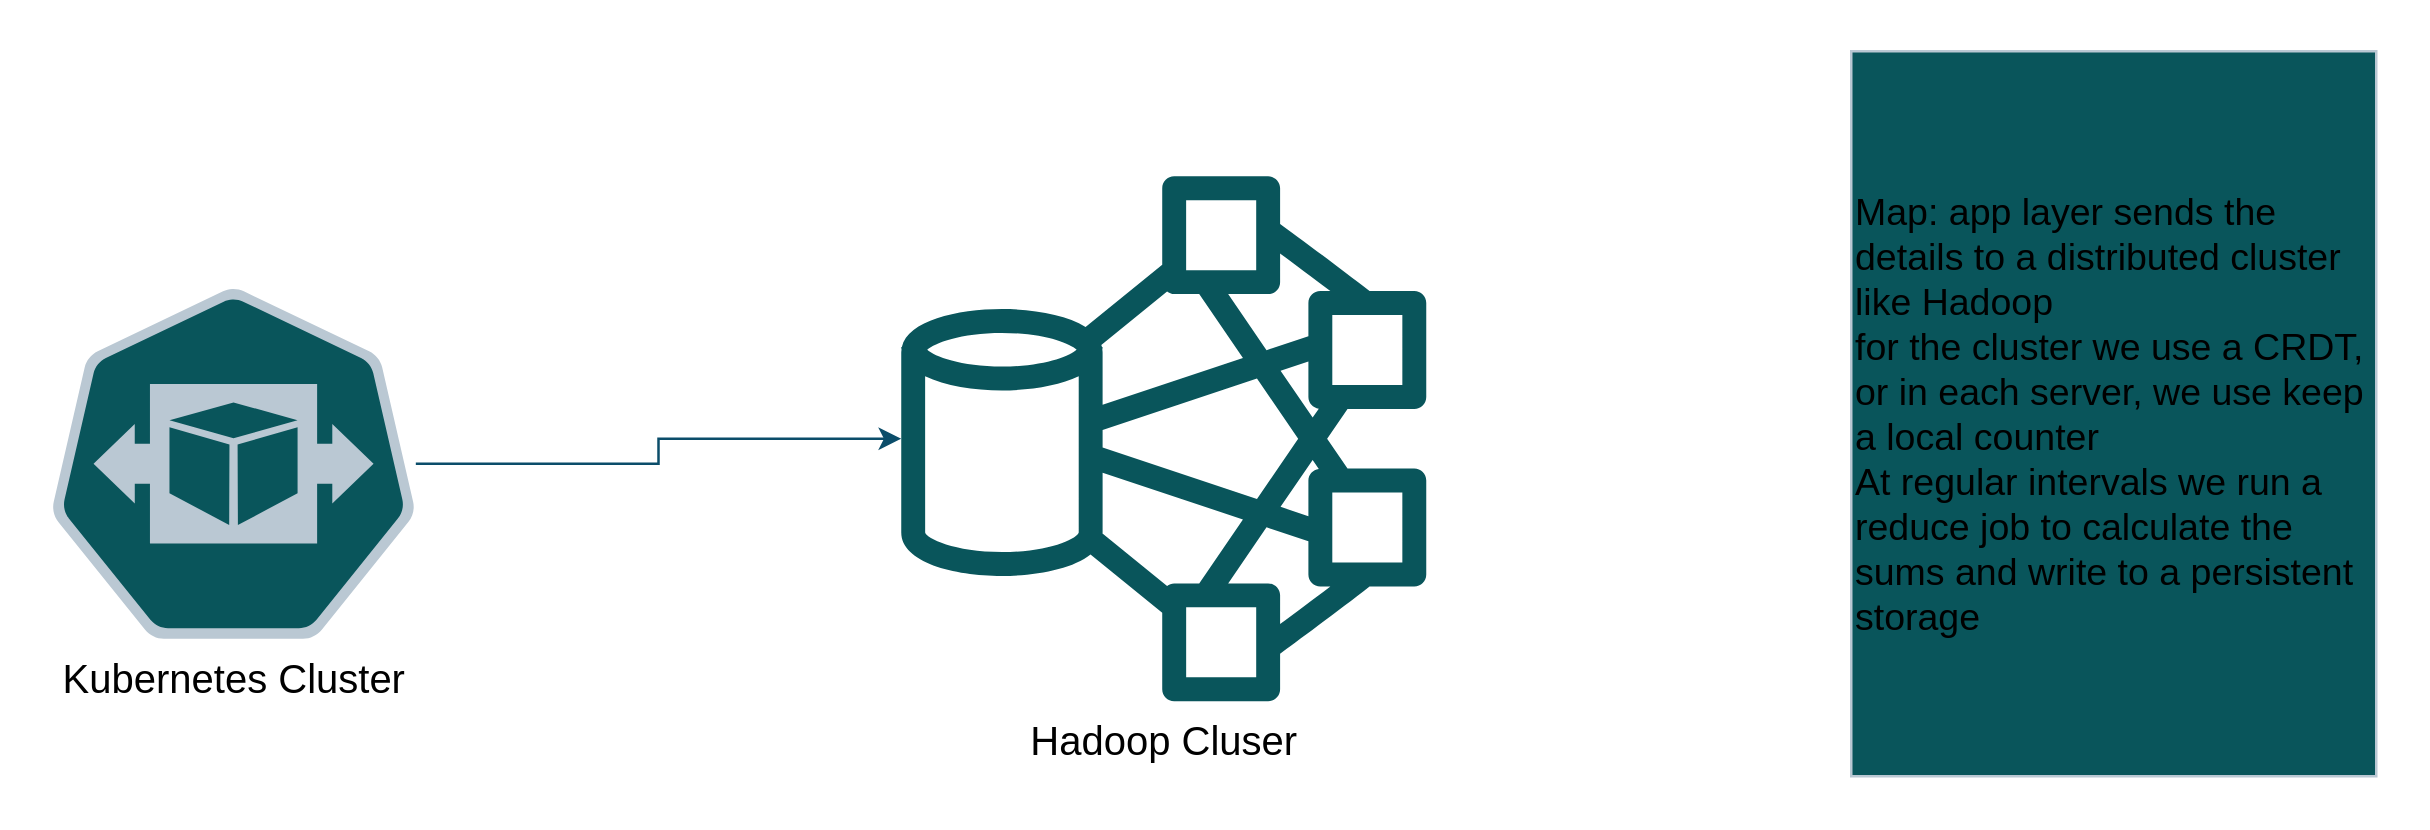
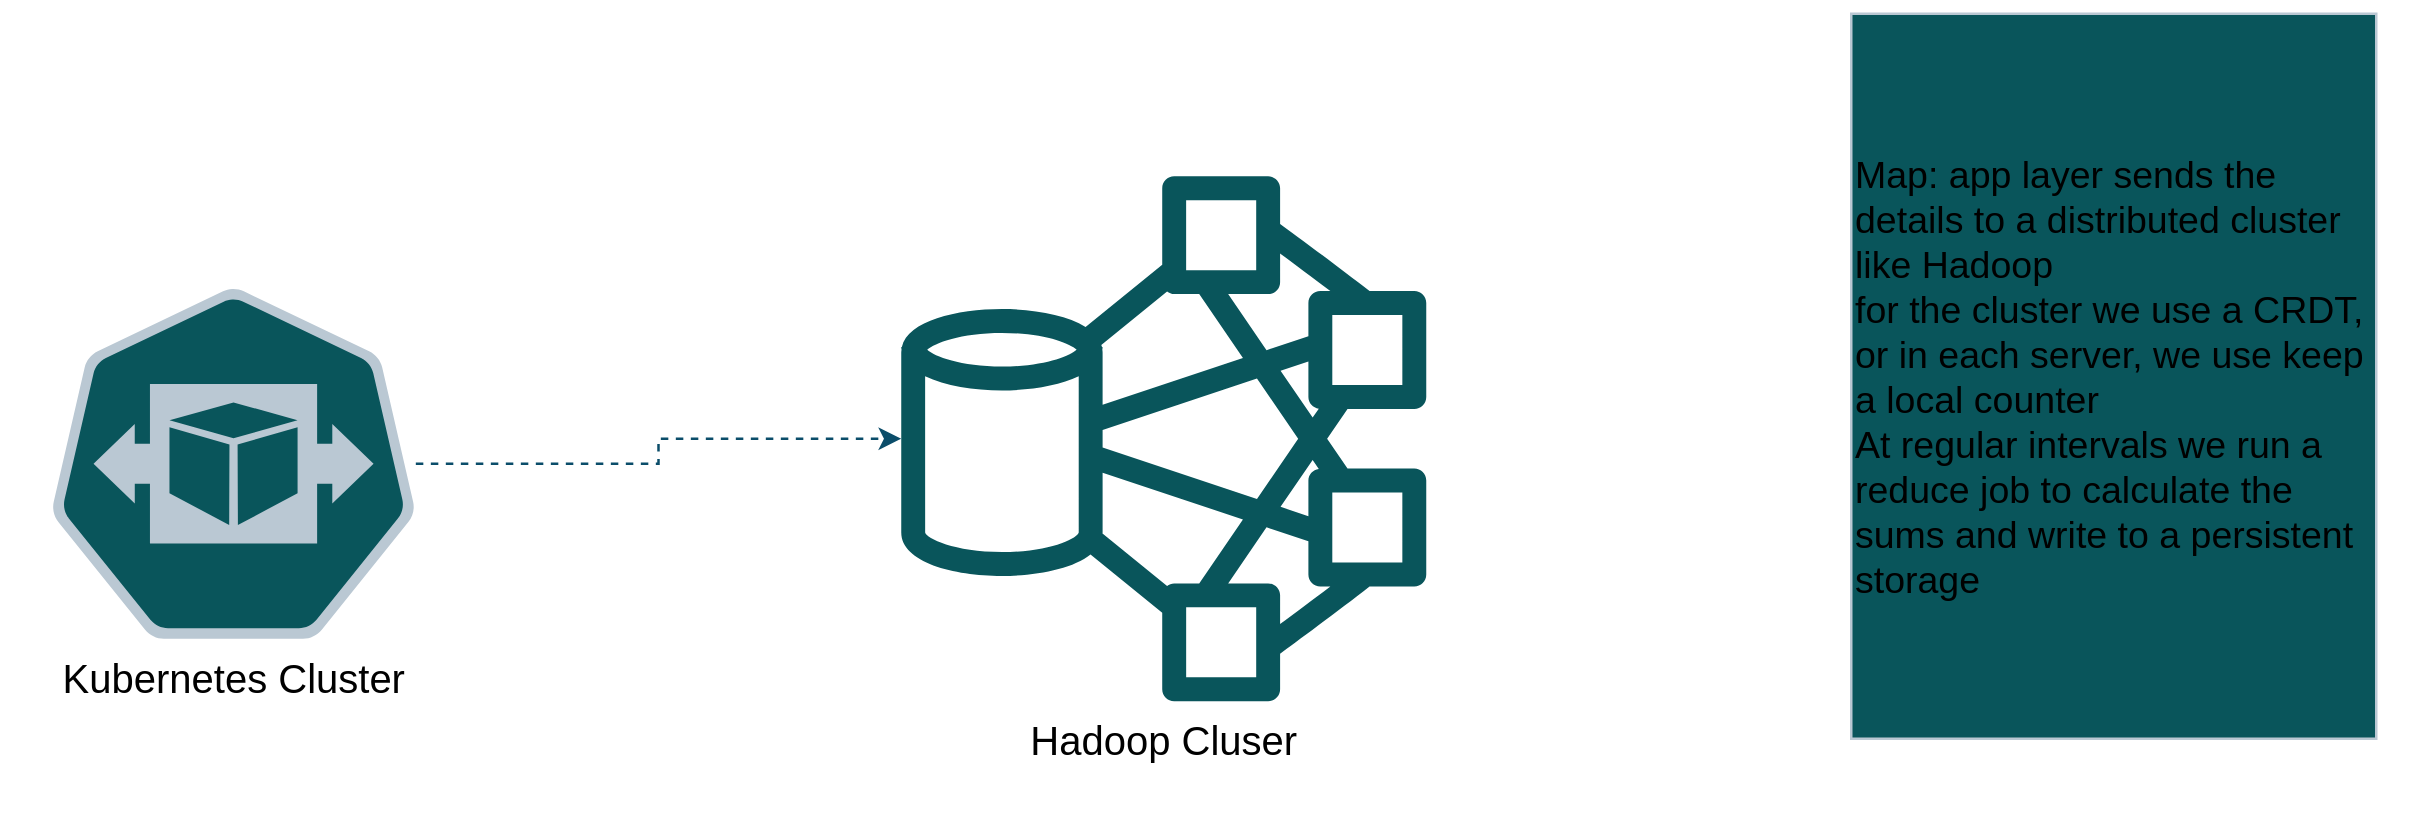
node "Map: app layer sends the details to a distributed cluster like Hadoop for the cluster we use a CRDT, or in each server, we use keep a local counter At regular intervals we run a reduce job to calculate the sums and write to a persistent storage": moved (2114, 414) -> (2114, 376)
edge "Kubernetes Cluster" -> "Hadoop Cluser": style solid -> dashed
